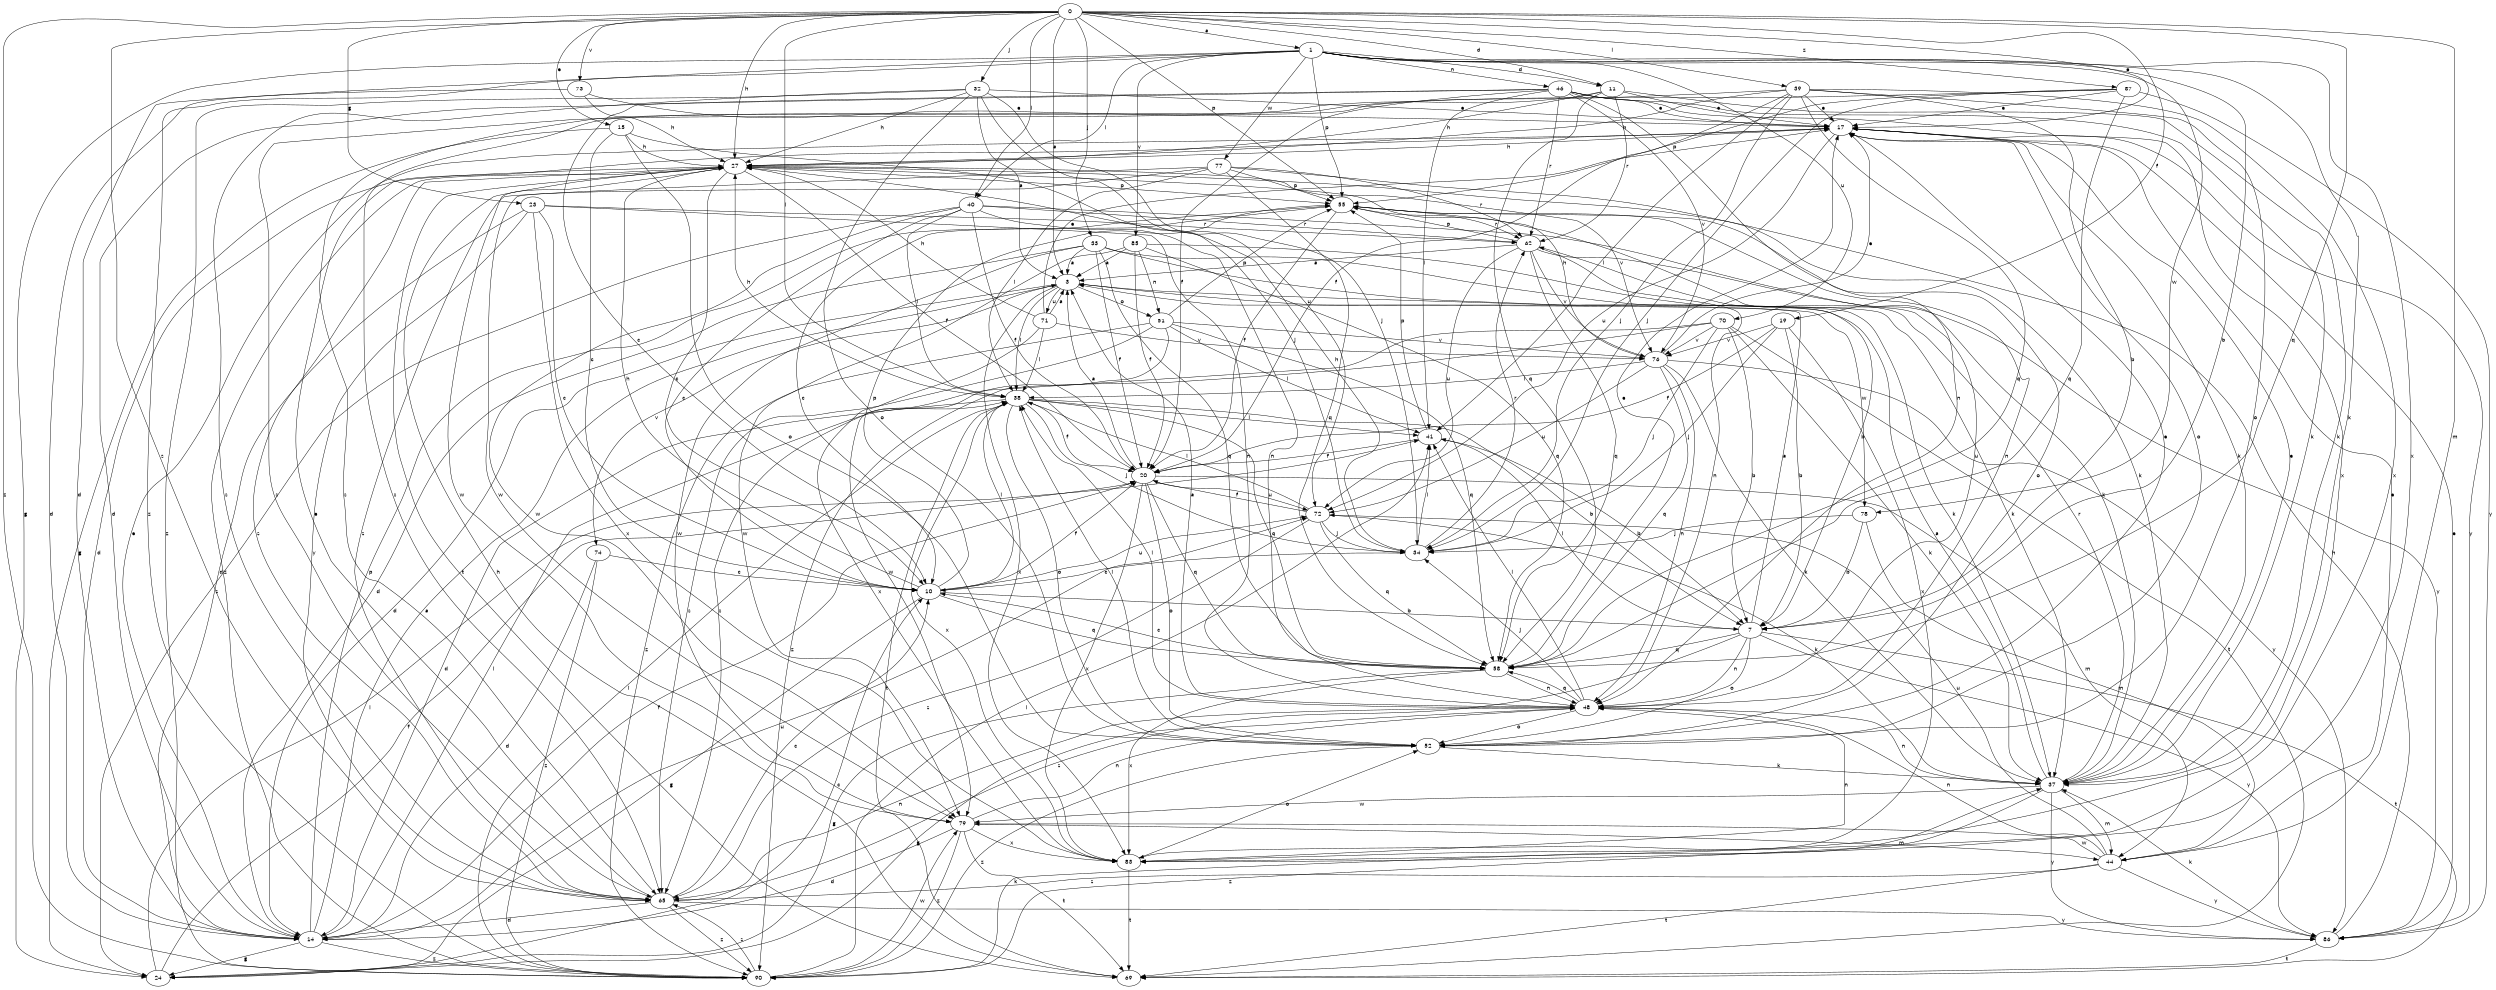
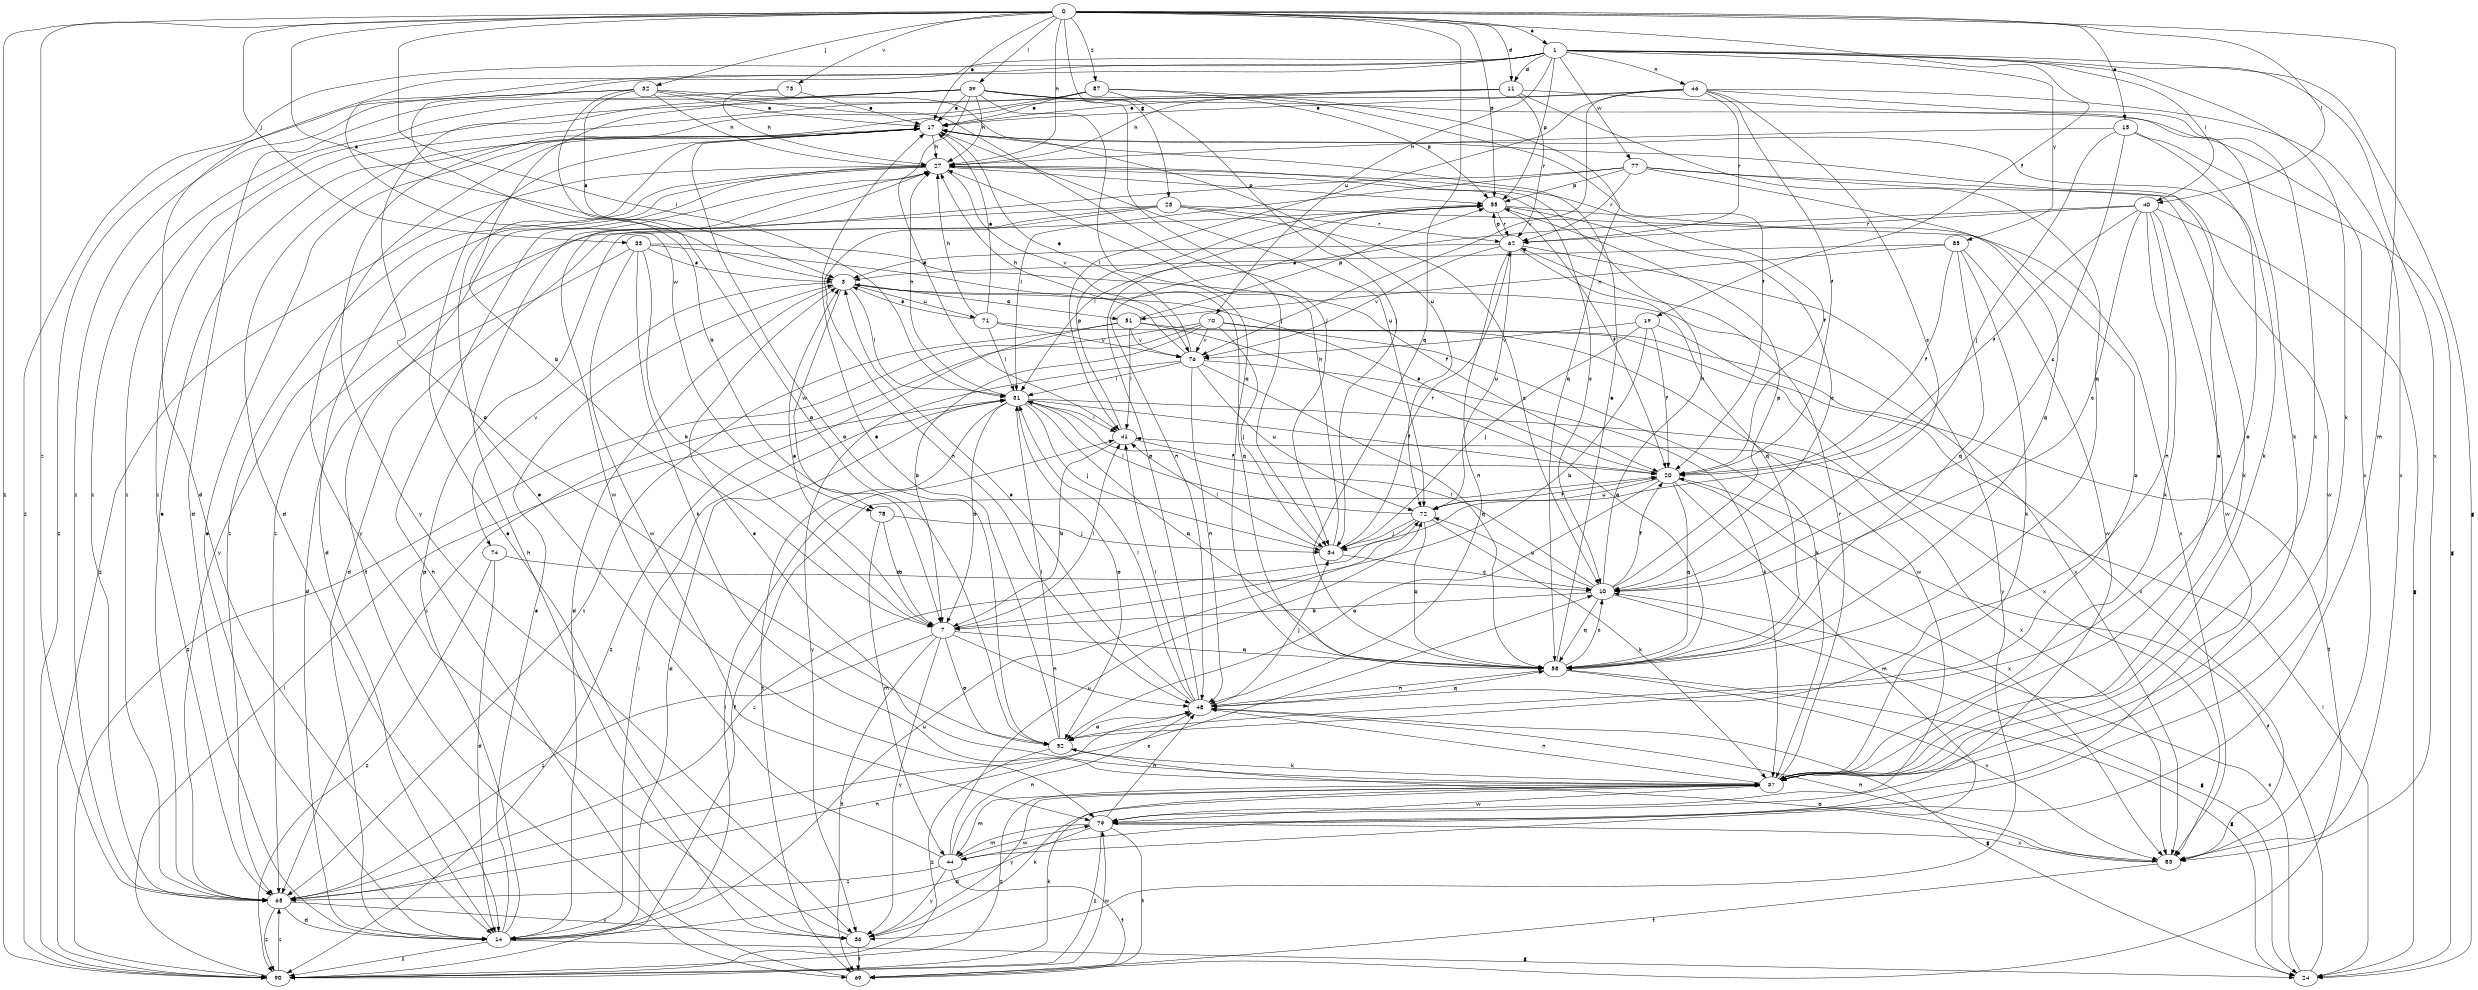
edge "46" -> "48": removed, label "n"
node "38": label "38" -> "31"
edge "48" -> "55": label "u" -> "p"
edge "40" -> "24": label "s" -> "g"
node "86": label "86" -> "36"
